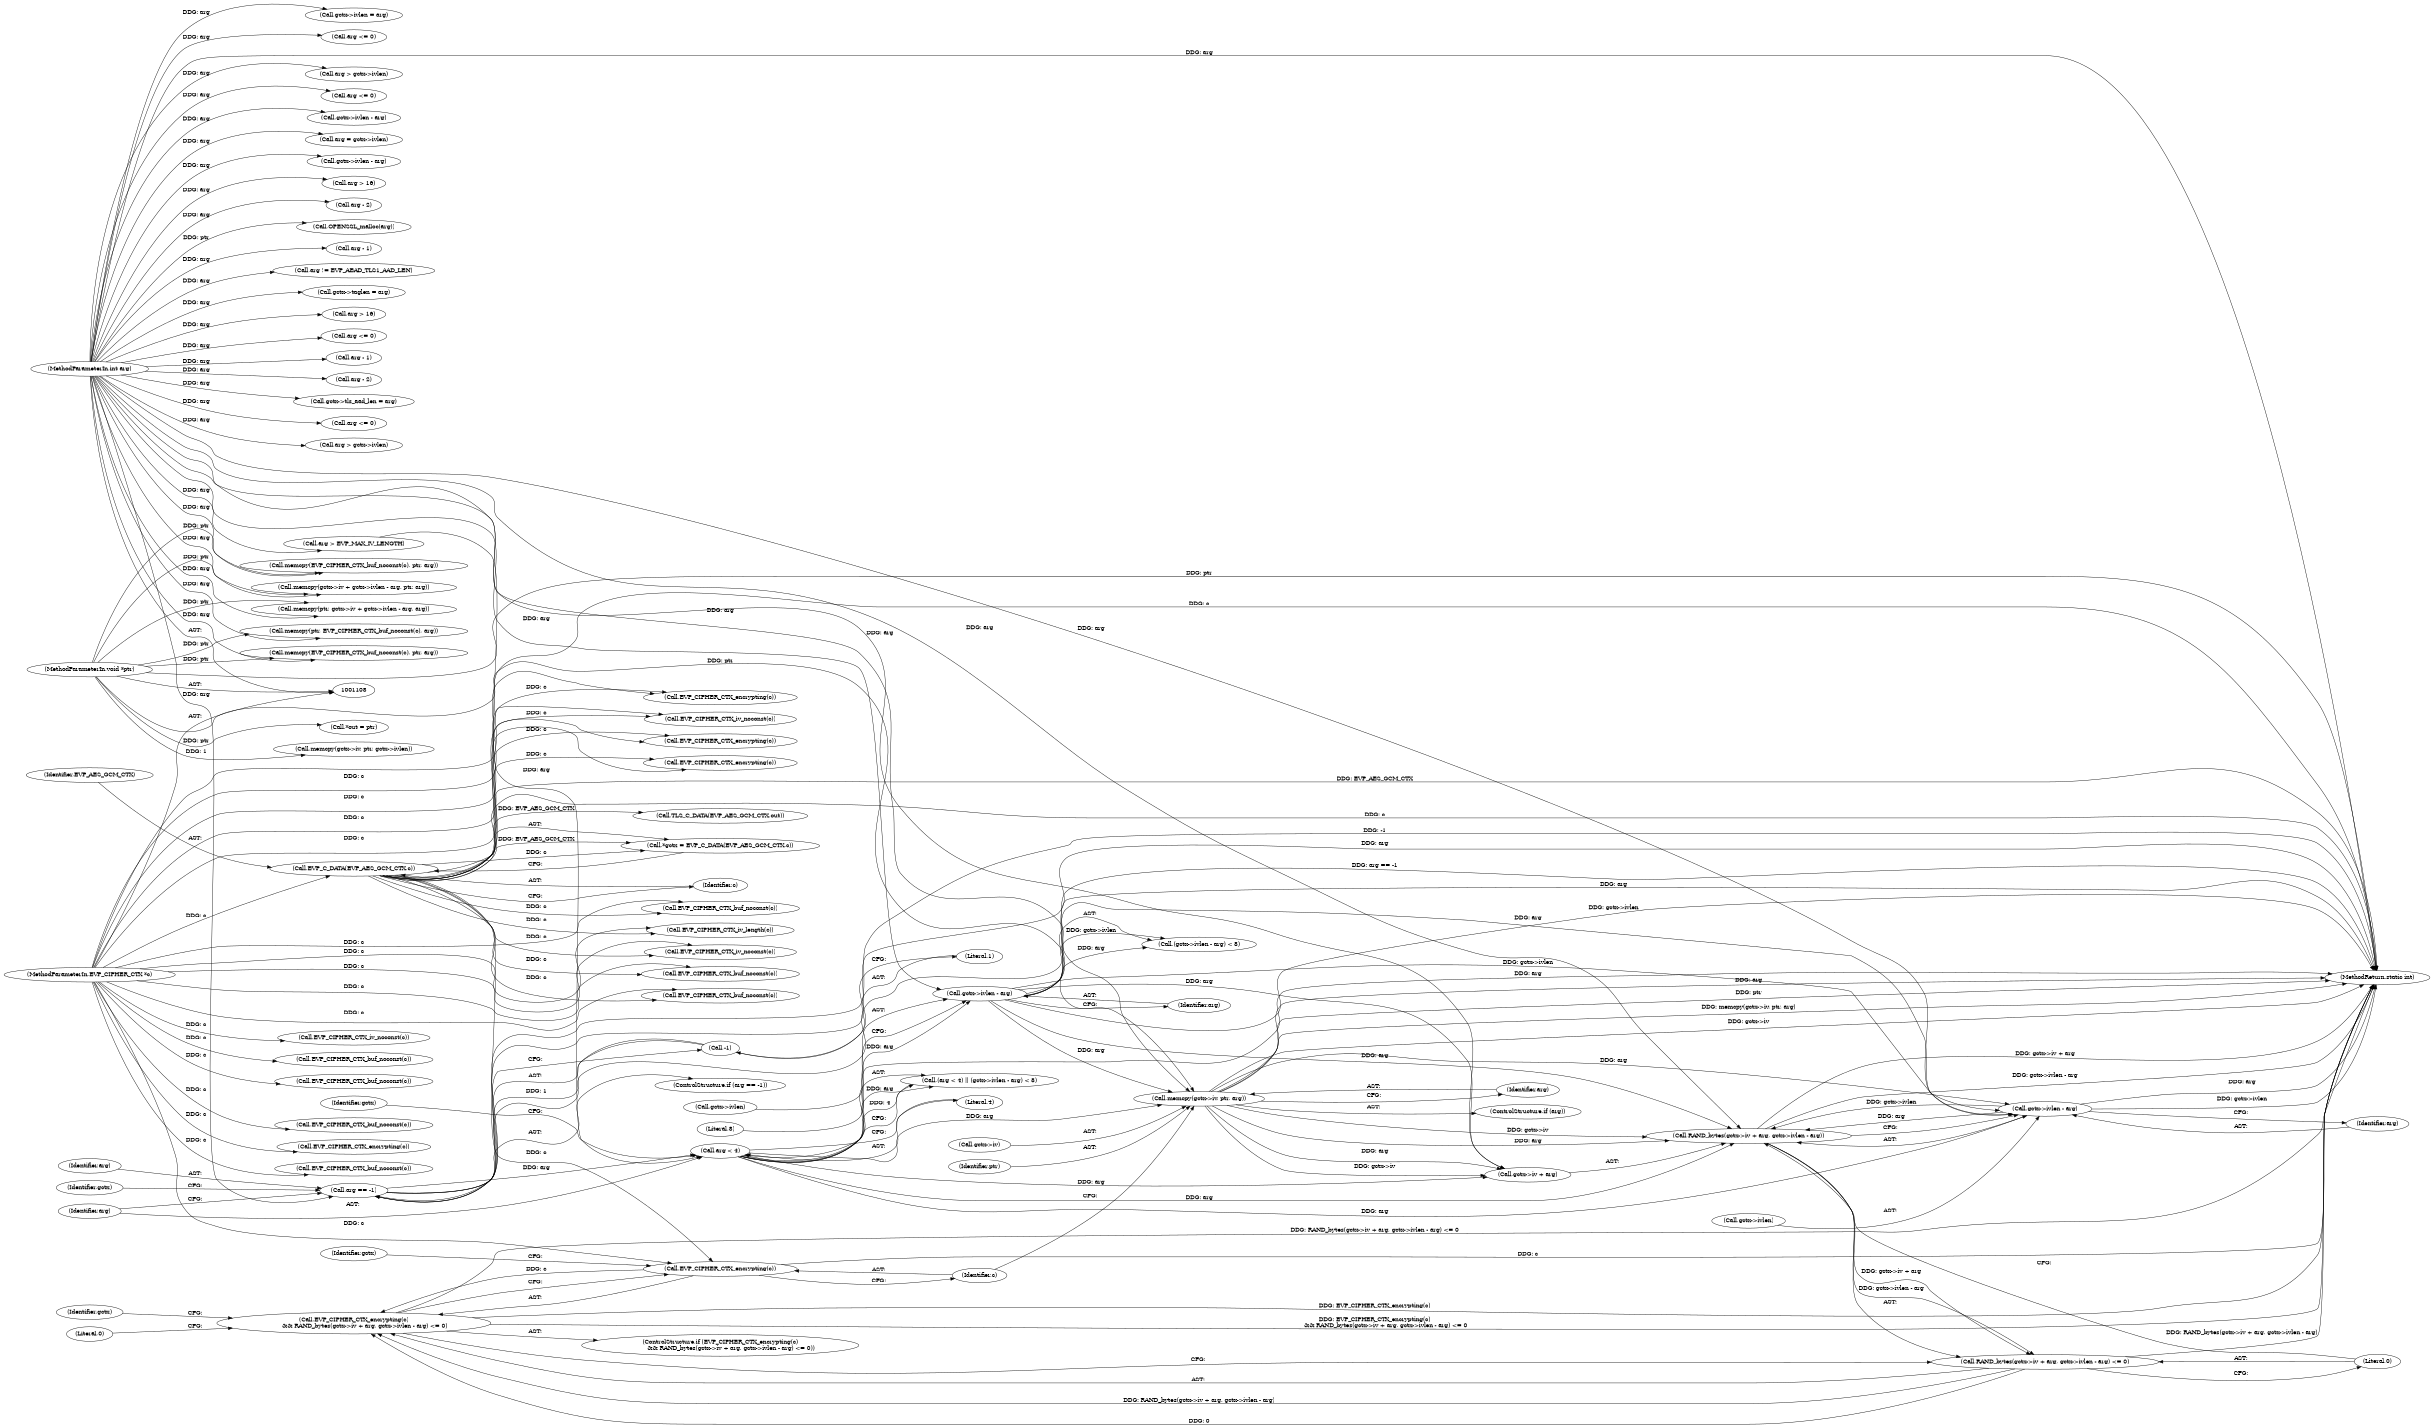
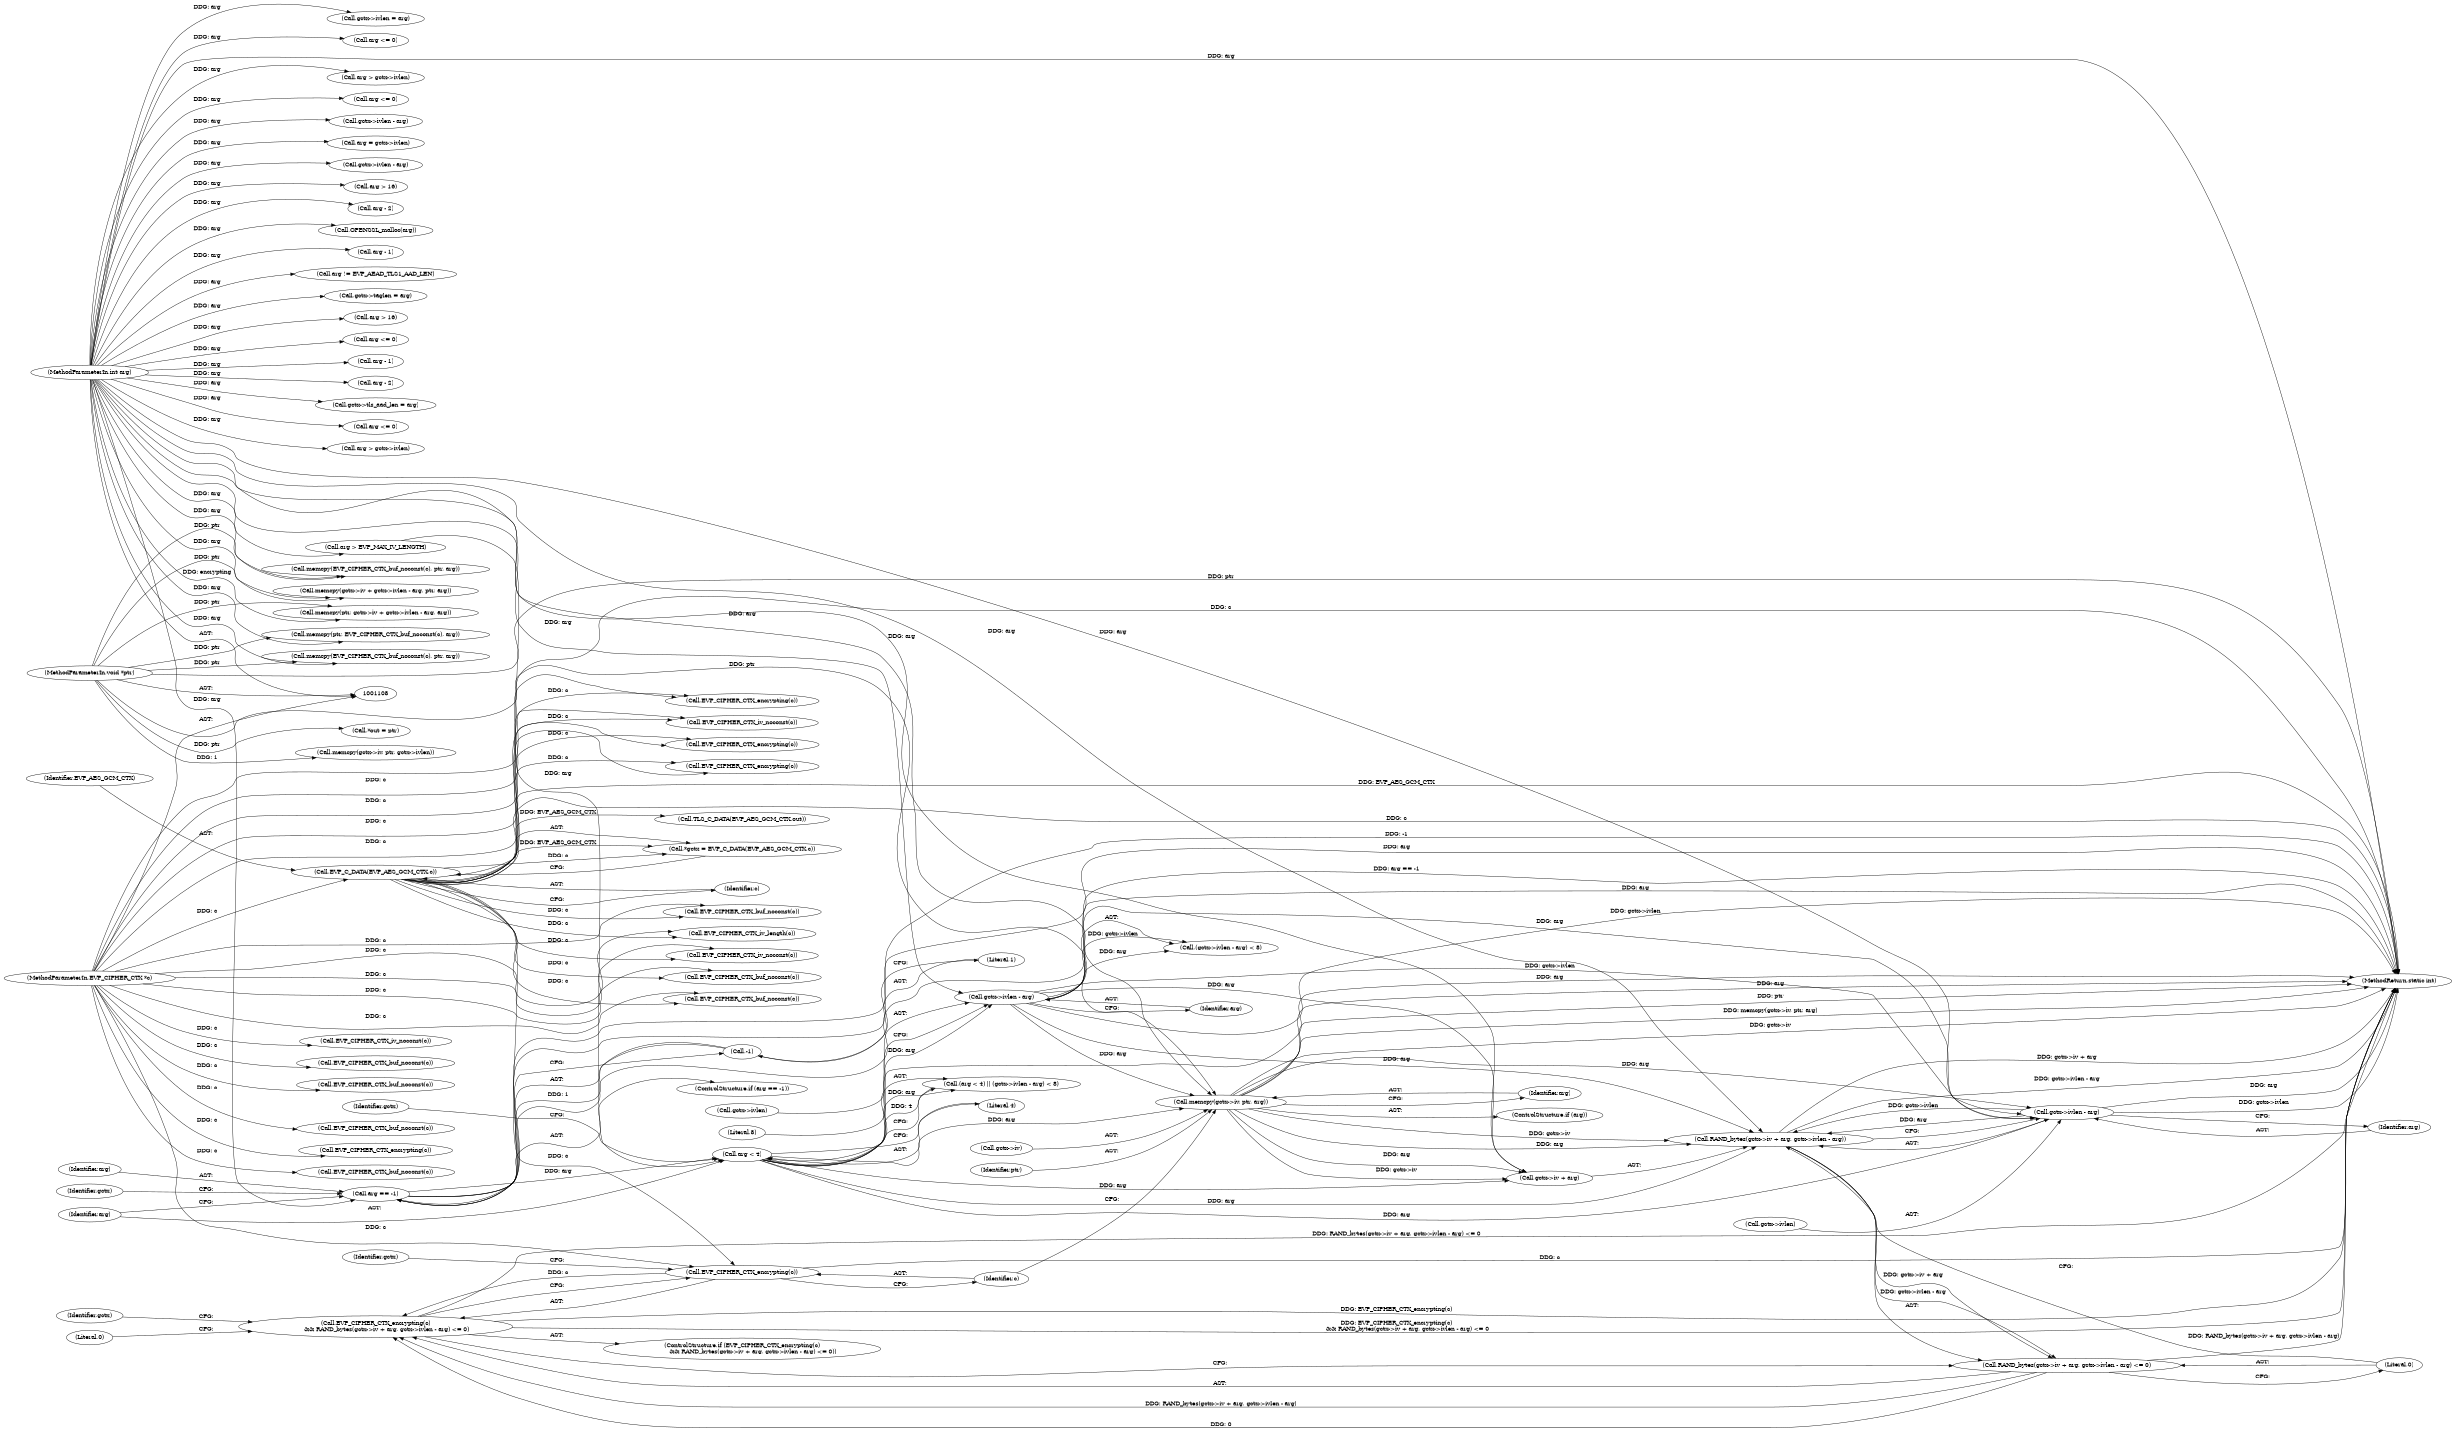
edge "(MethodParameterIn,int arg)" -> "(Call,OPENSSL_malloc(arg))": label "DDG: ptr" -> "DDG: arg"
edge "(MethodParameterIn,int arg)" -> "(Call,memcpy(ptr, gctx->iv + gctx->ivlen - arg, arg))": label "DDG: arg" -> "DDG: encrypting"
